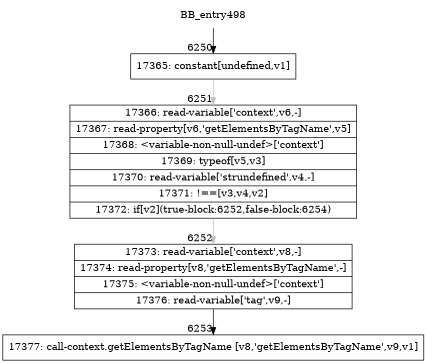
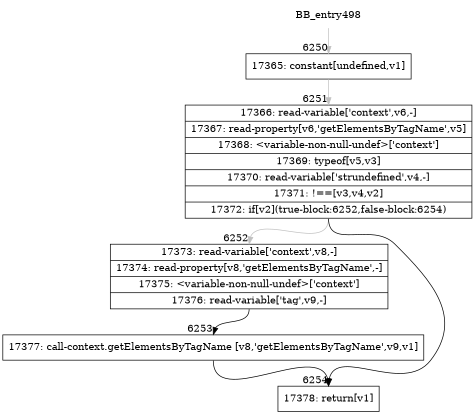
edge "BB_entry498" -> "17365: constant[undefined,v1]": color black -> gray
node "17378: return[v1]": added
